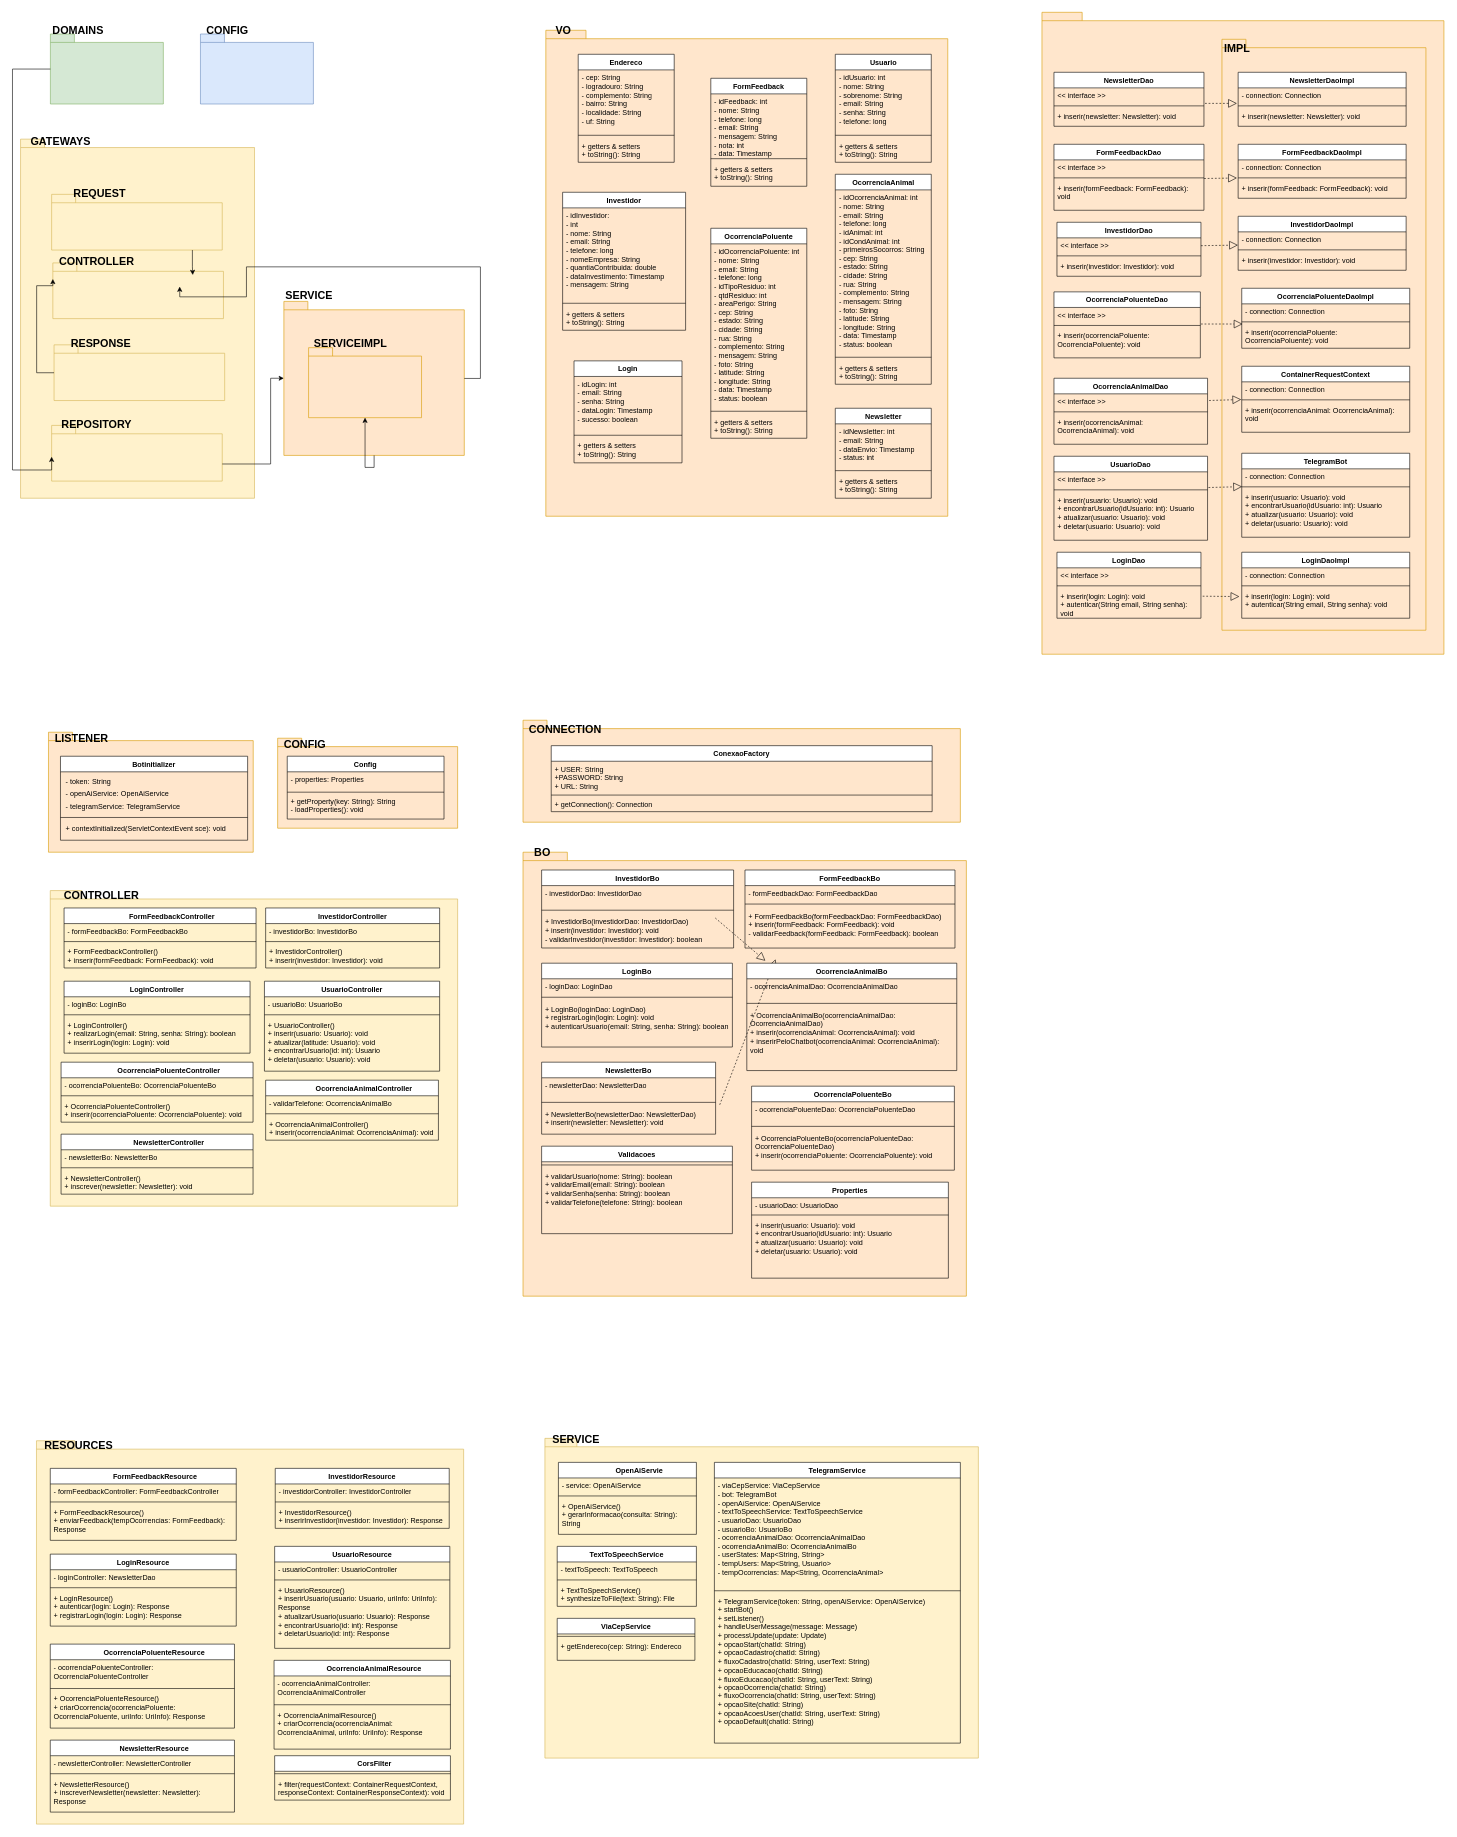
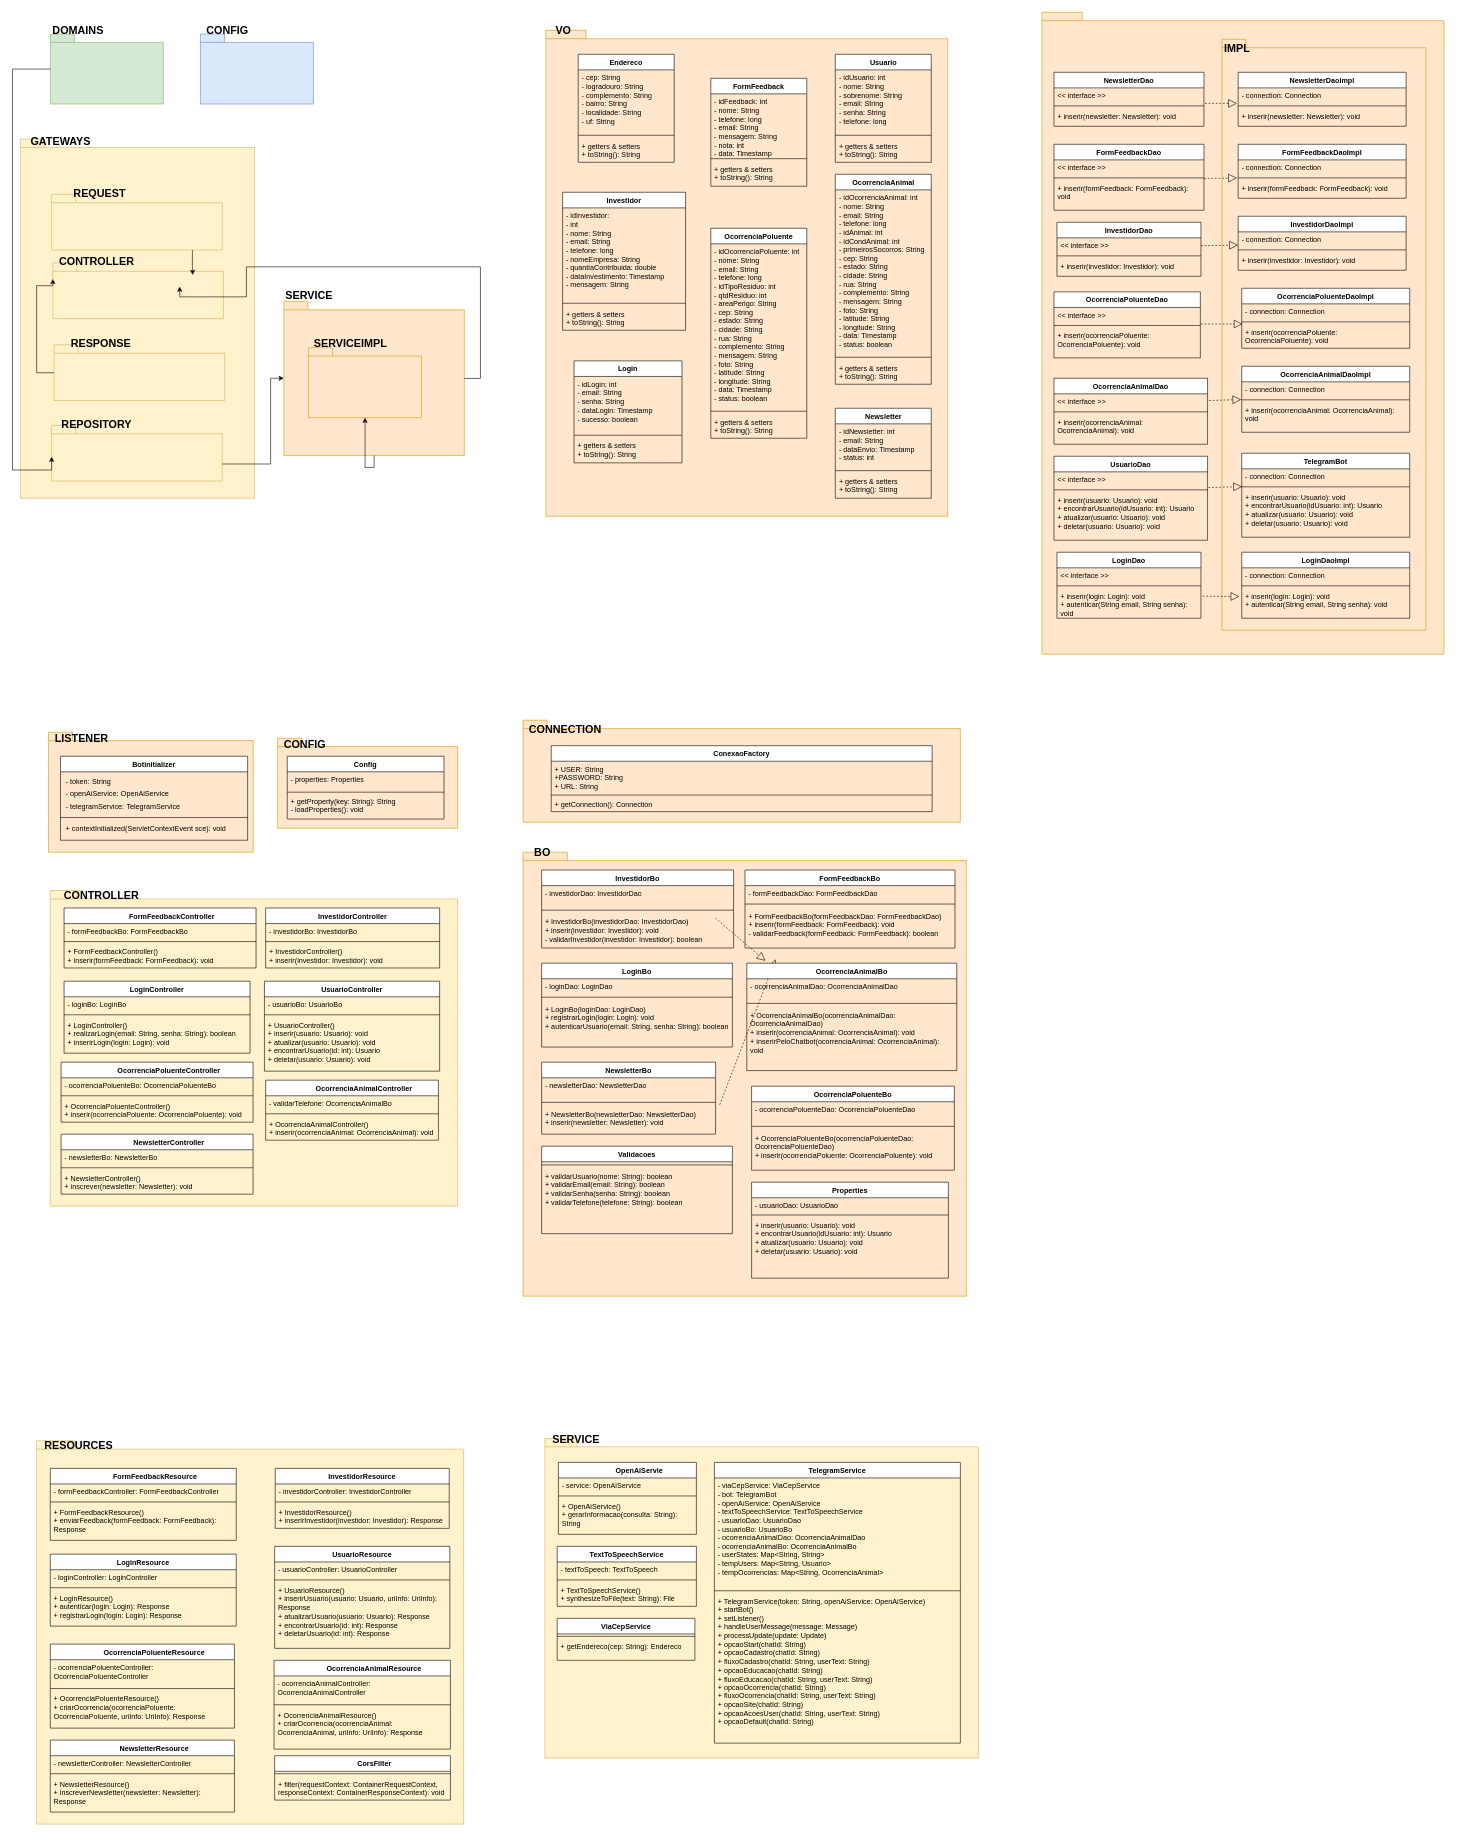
node "ContainerRequestContext": label "ContainerRequestContext" -> "OcorrenciaAnimalDaoImpl"
node "+ UsuarioController() + inserir(usuario: Usuario): void + atualizar(latitude: Usuario): void + encontrarUsuario(id: int): Usuario + deletar(usuario: Usuario): void": label "+ UsuarioController() + inserir(usuario: Usuario): void + atualizar(latitude: Usuario): void + encontrarUsuario(id: int): Usuario + deletar(usuario: Usuario): void" -> "+ UsuarioController() + inserir(usuario: Usuario): void + atualizar(usuario: Usuario): void + encontrarUsuario(id: int): Usuario + deletar(usuario: Usuario): void"
node "+ FormFeedbackResource() + enviarFeedback(tempOcorrencias: FormFeedback): Response": label "+ FormFeedbackResource() + enviarFeedback(tempOcorrencias: FormFeedback): Response" -> "+ FormFeedbackResource() + enviarFeedback(formFeedback: FormFeedback): Response"
node "- loginController: NewsletterDao": label "- loginController: NewsletterDao" -> "- loginController: LoginController"
